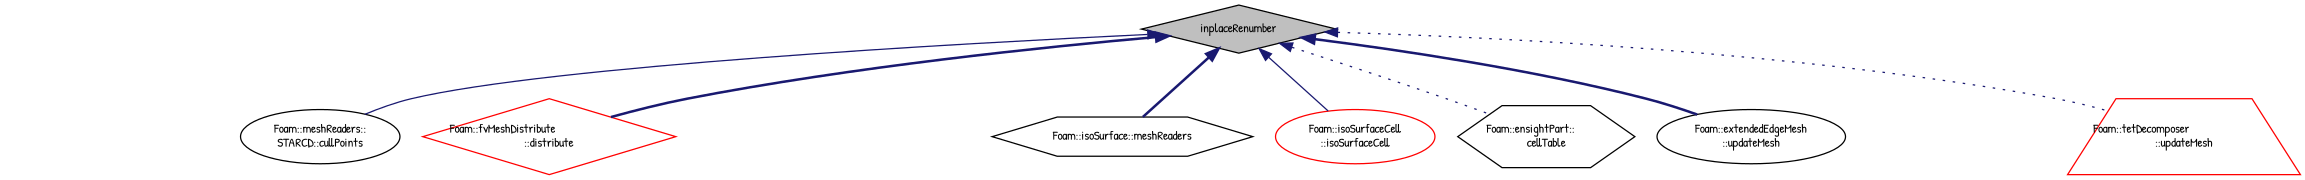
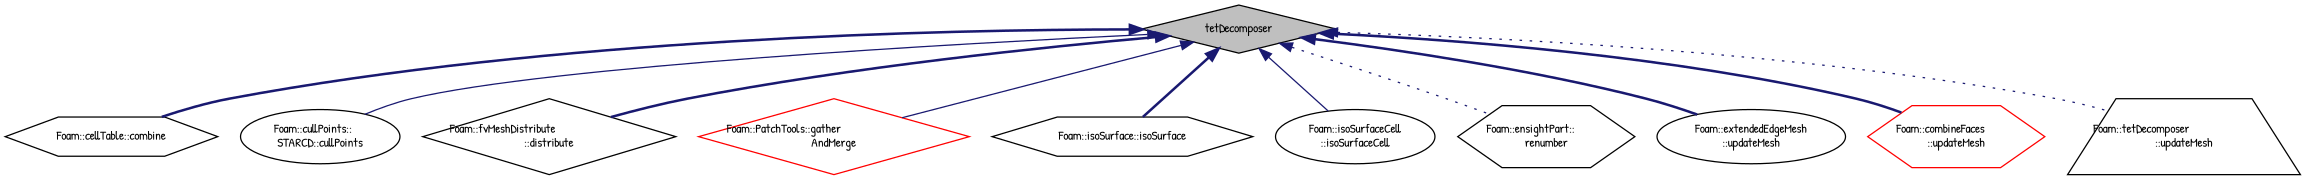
node "inplaceRenumber": label "inplaceRenumber" -> "tetDecomposer"
node "Foam::cellTable::combine": added
node "Foam::meshReaders:: STARCD::cullPoints": label "Foam::meshReaders:: STARCD::cullPoints" -> "Foam::cullPoints:: STARCD::cullPoints"
node "Foam::fvMeshDistribute ::distribute": color red -> black
node "Foam::PatchTools::gather AndMerge": added
node "Foam::isoSurface::meshReaders": label "Foam::isoSurface::meshReaders" -> "Foam::isoSurface::isoSurface"
node "Foam::isoSurfaceCell ::isoSurfaceCell": color red -> black
node "Foam::ensightPart:: cellTable": label "Foam::ensightPart:: cellTable" -> "Foam::ensightPart:: renumber"
node "Foam::combineFaces ::updateMesh": added
node "Foam::tetDecomposer ::updateMesh": color red -> black
